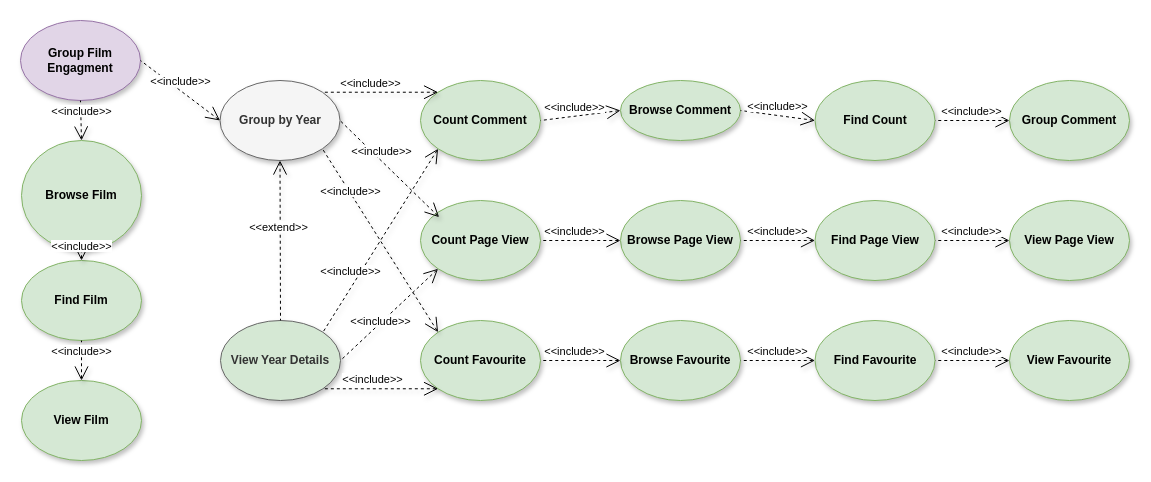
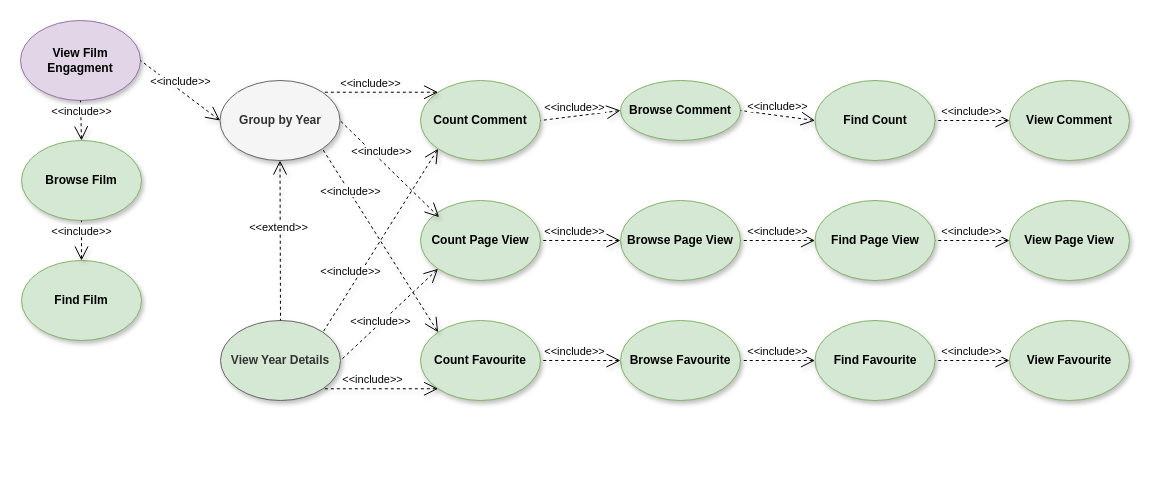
node "Group Film Engagment": label "Group Film Engagment" -> "View Film Engagment"
node "Group Comment": label "Group Comment" -> "View Comment"
node "Browse Film": size 120x110 -> 120x80
edge "Find Film" -> "View Film": removed, label "<<include>>"
node "View Film": removed
